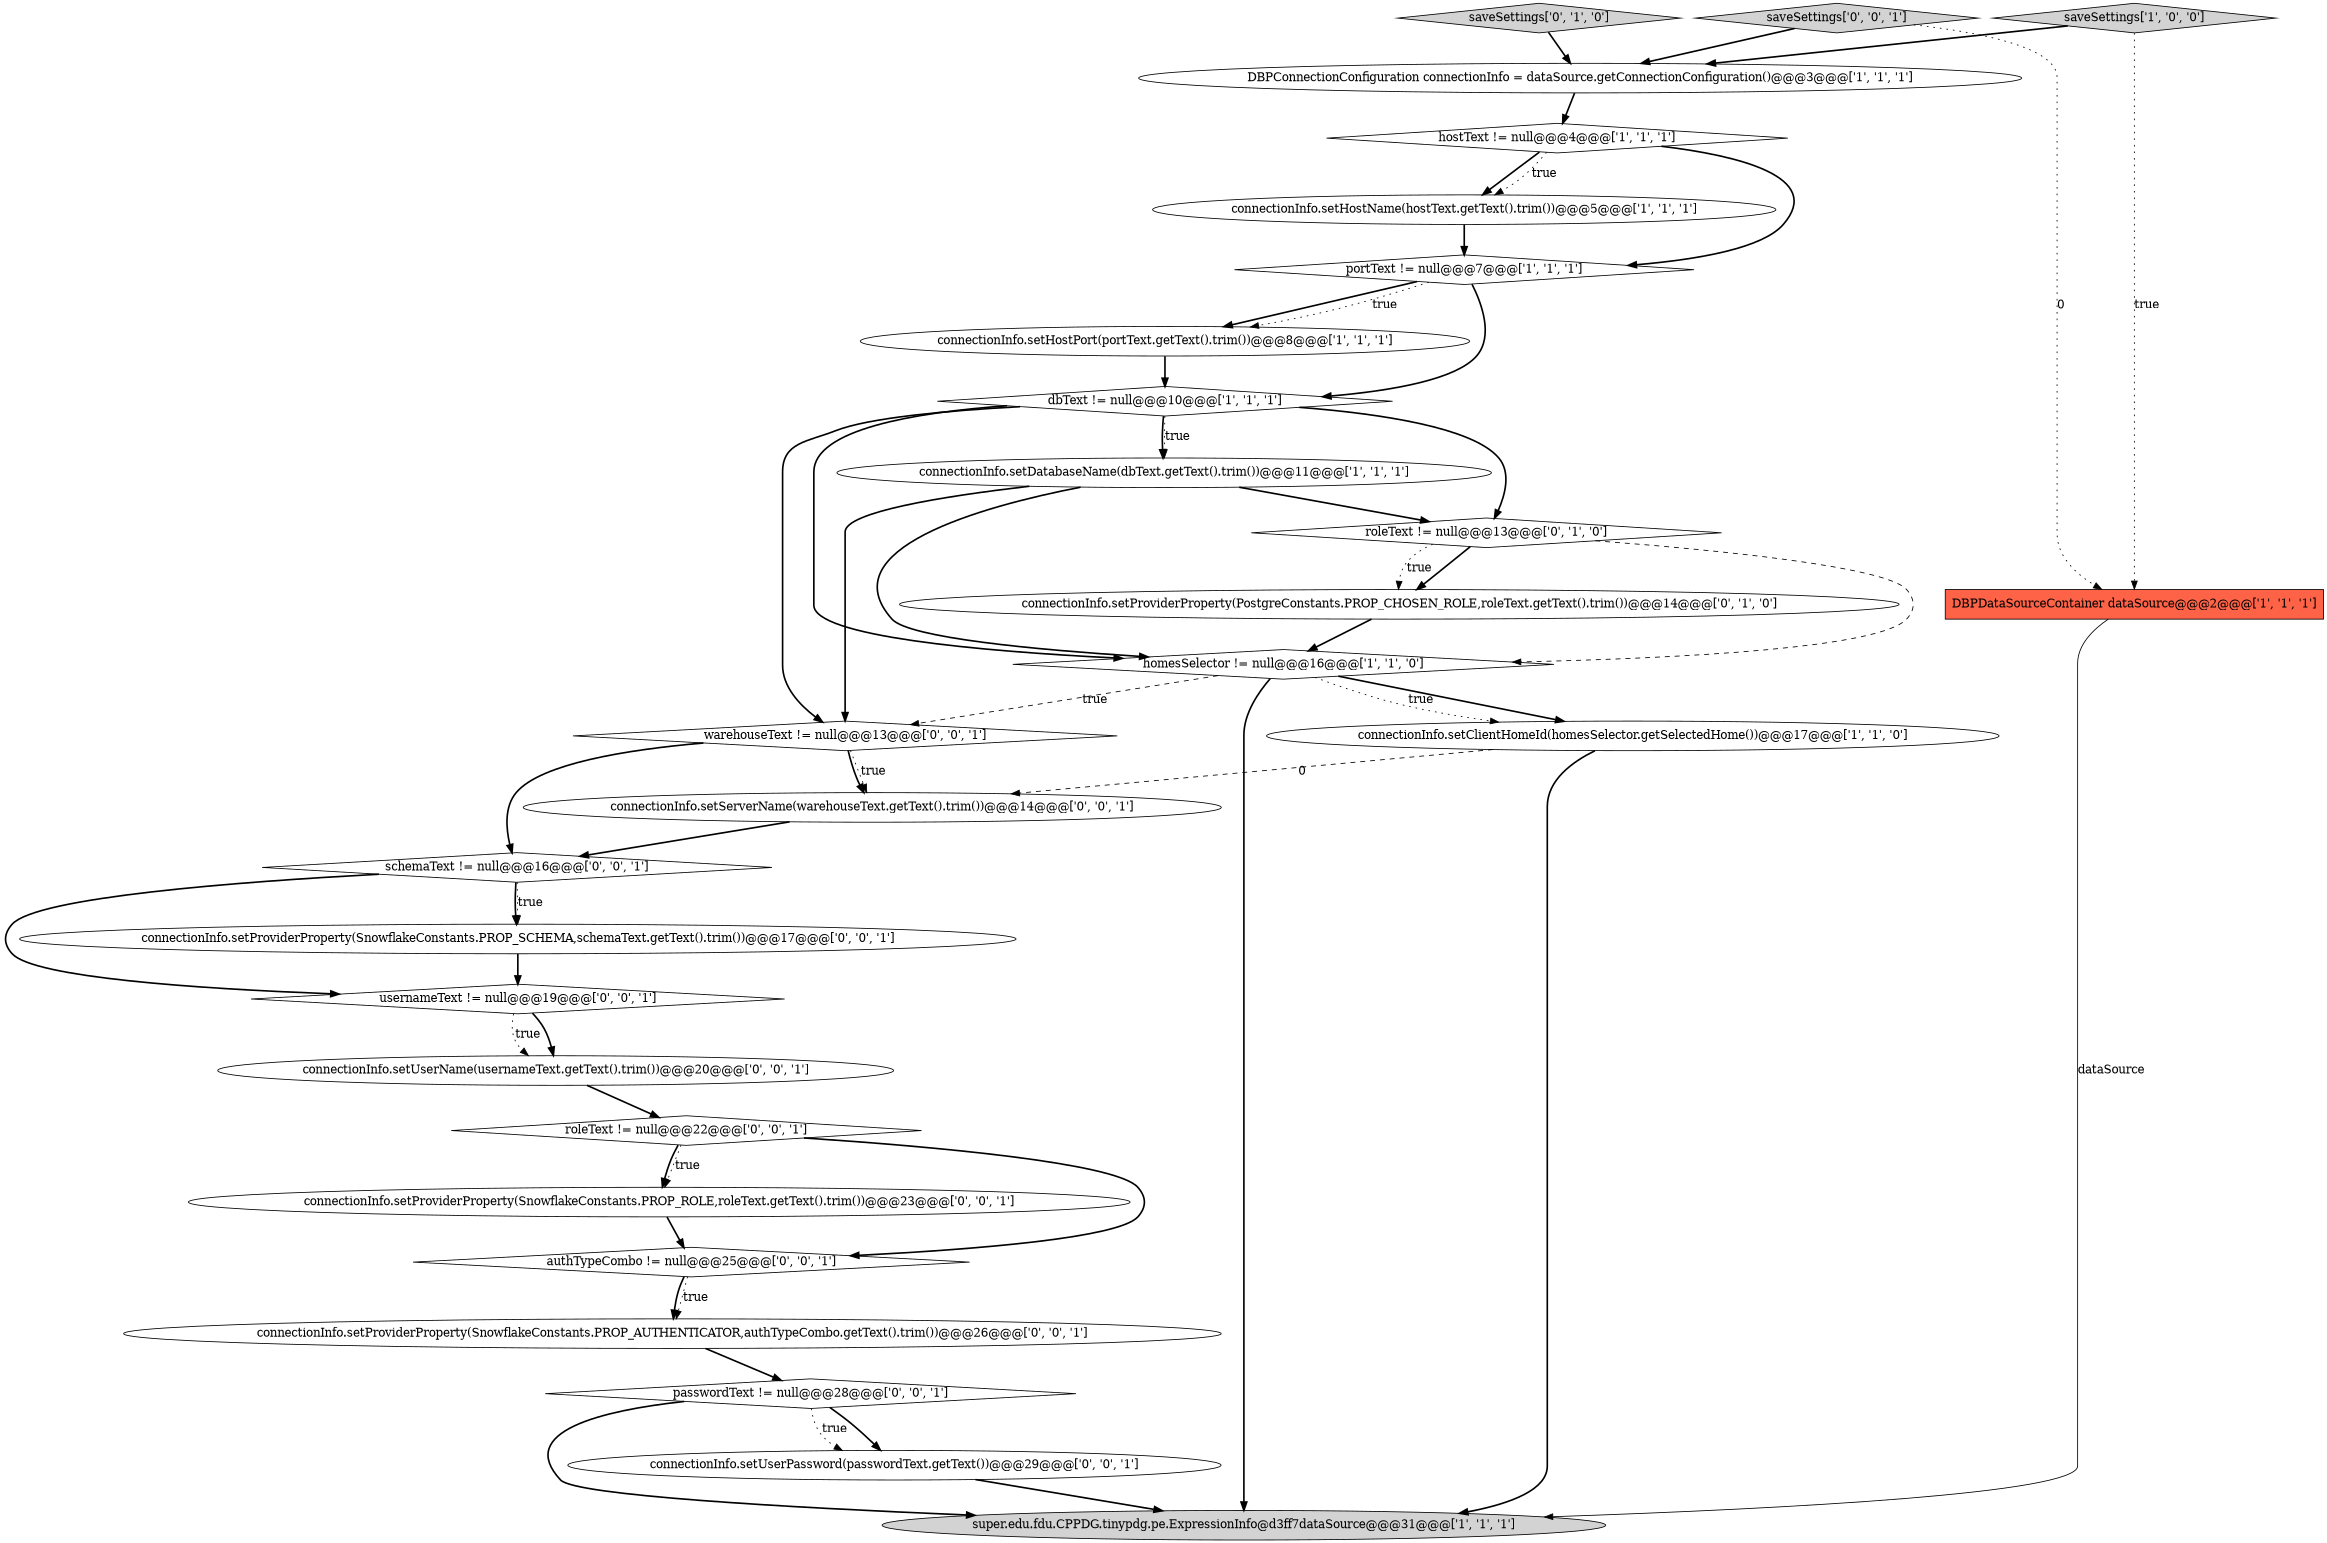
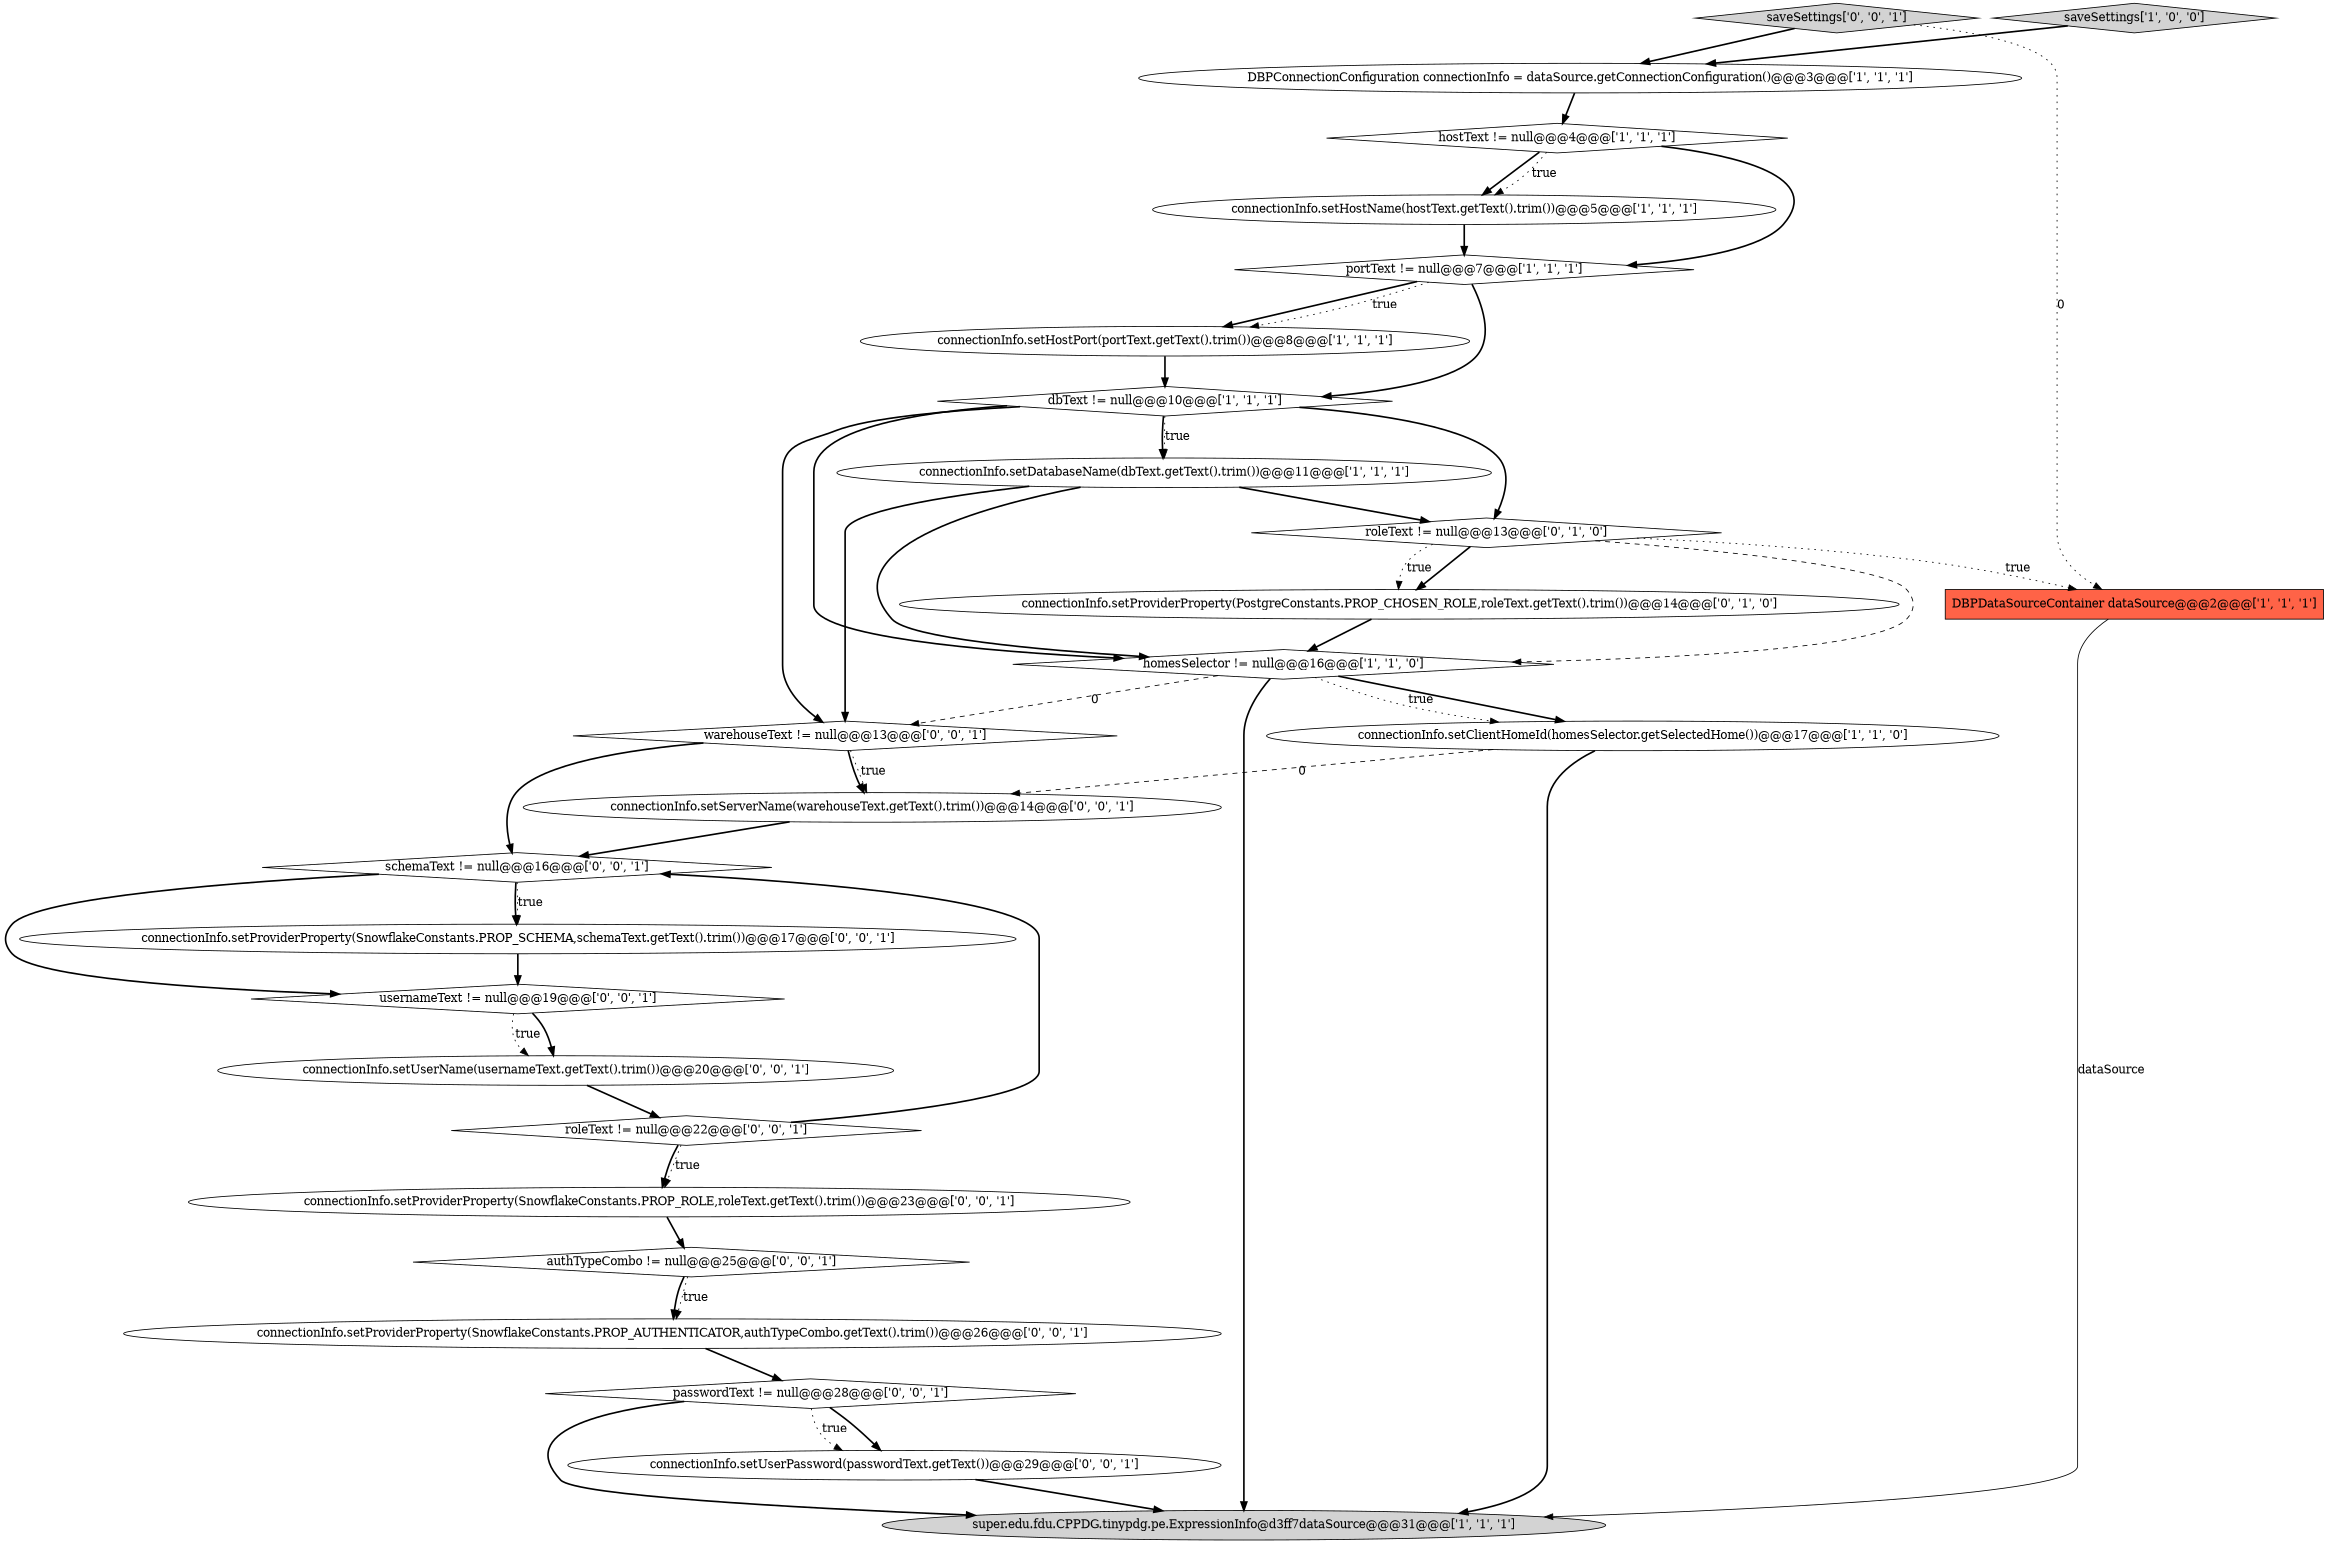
node "saveSettings['0', '1', '0']": removed
edge "saveSettings['1', '0', '0']" -> "DBPDataSourceContainer dataSource@@@2@@@['1', '1', '1']": now "roleText != null@@@13@@@['0', '1', '0']" -> "DBPDataSourceContainer dataSource@@@2@@@['1', '1', '1']"
edge "homesSelector != null@@@16@@@['1', '1', '0']" -> "warehouseText != null@@@13@@@['0', '0', '1']": label "true" -> "0"
edge "roleText != null@@@22@@@['0', '0', '1']" -> "authTypeCombo != null@@@25@@@['0', '0', '1']": now "roleText != null@@@22@@@['0', '0', '1']" -> "schemaText != null@@@16@@@['0', '0', '1']"
